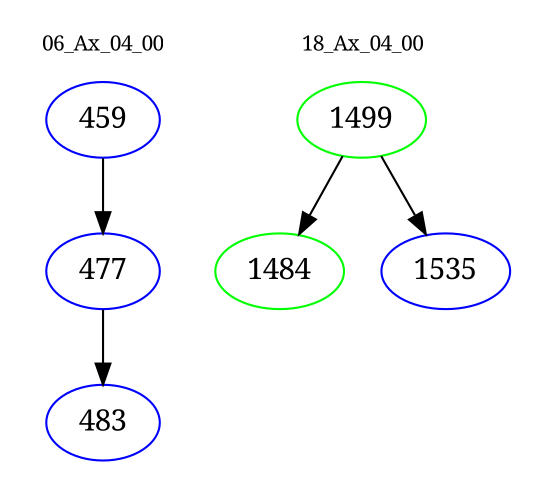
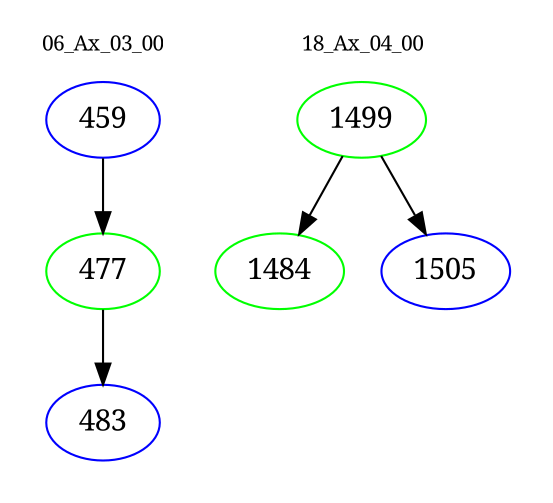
cluster "06_Ax_04_00": label "06_Ax_04_00" -> "06_Ax_03_00"
node "477": color blue -> green
node "1535": label "1535" -> "1505"
